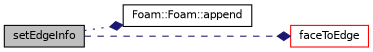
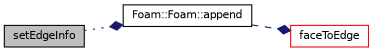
edge "setEdgeInfo" -> "faceToEdge": now "Foam::Foam::append" -> "faceToEdge"
